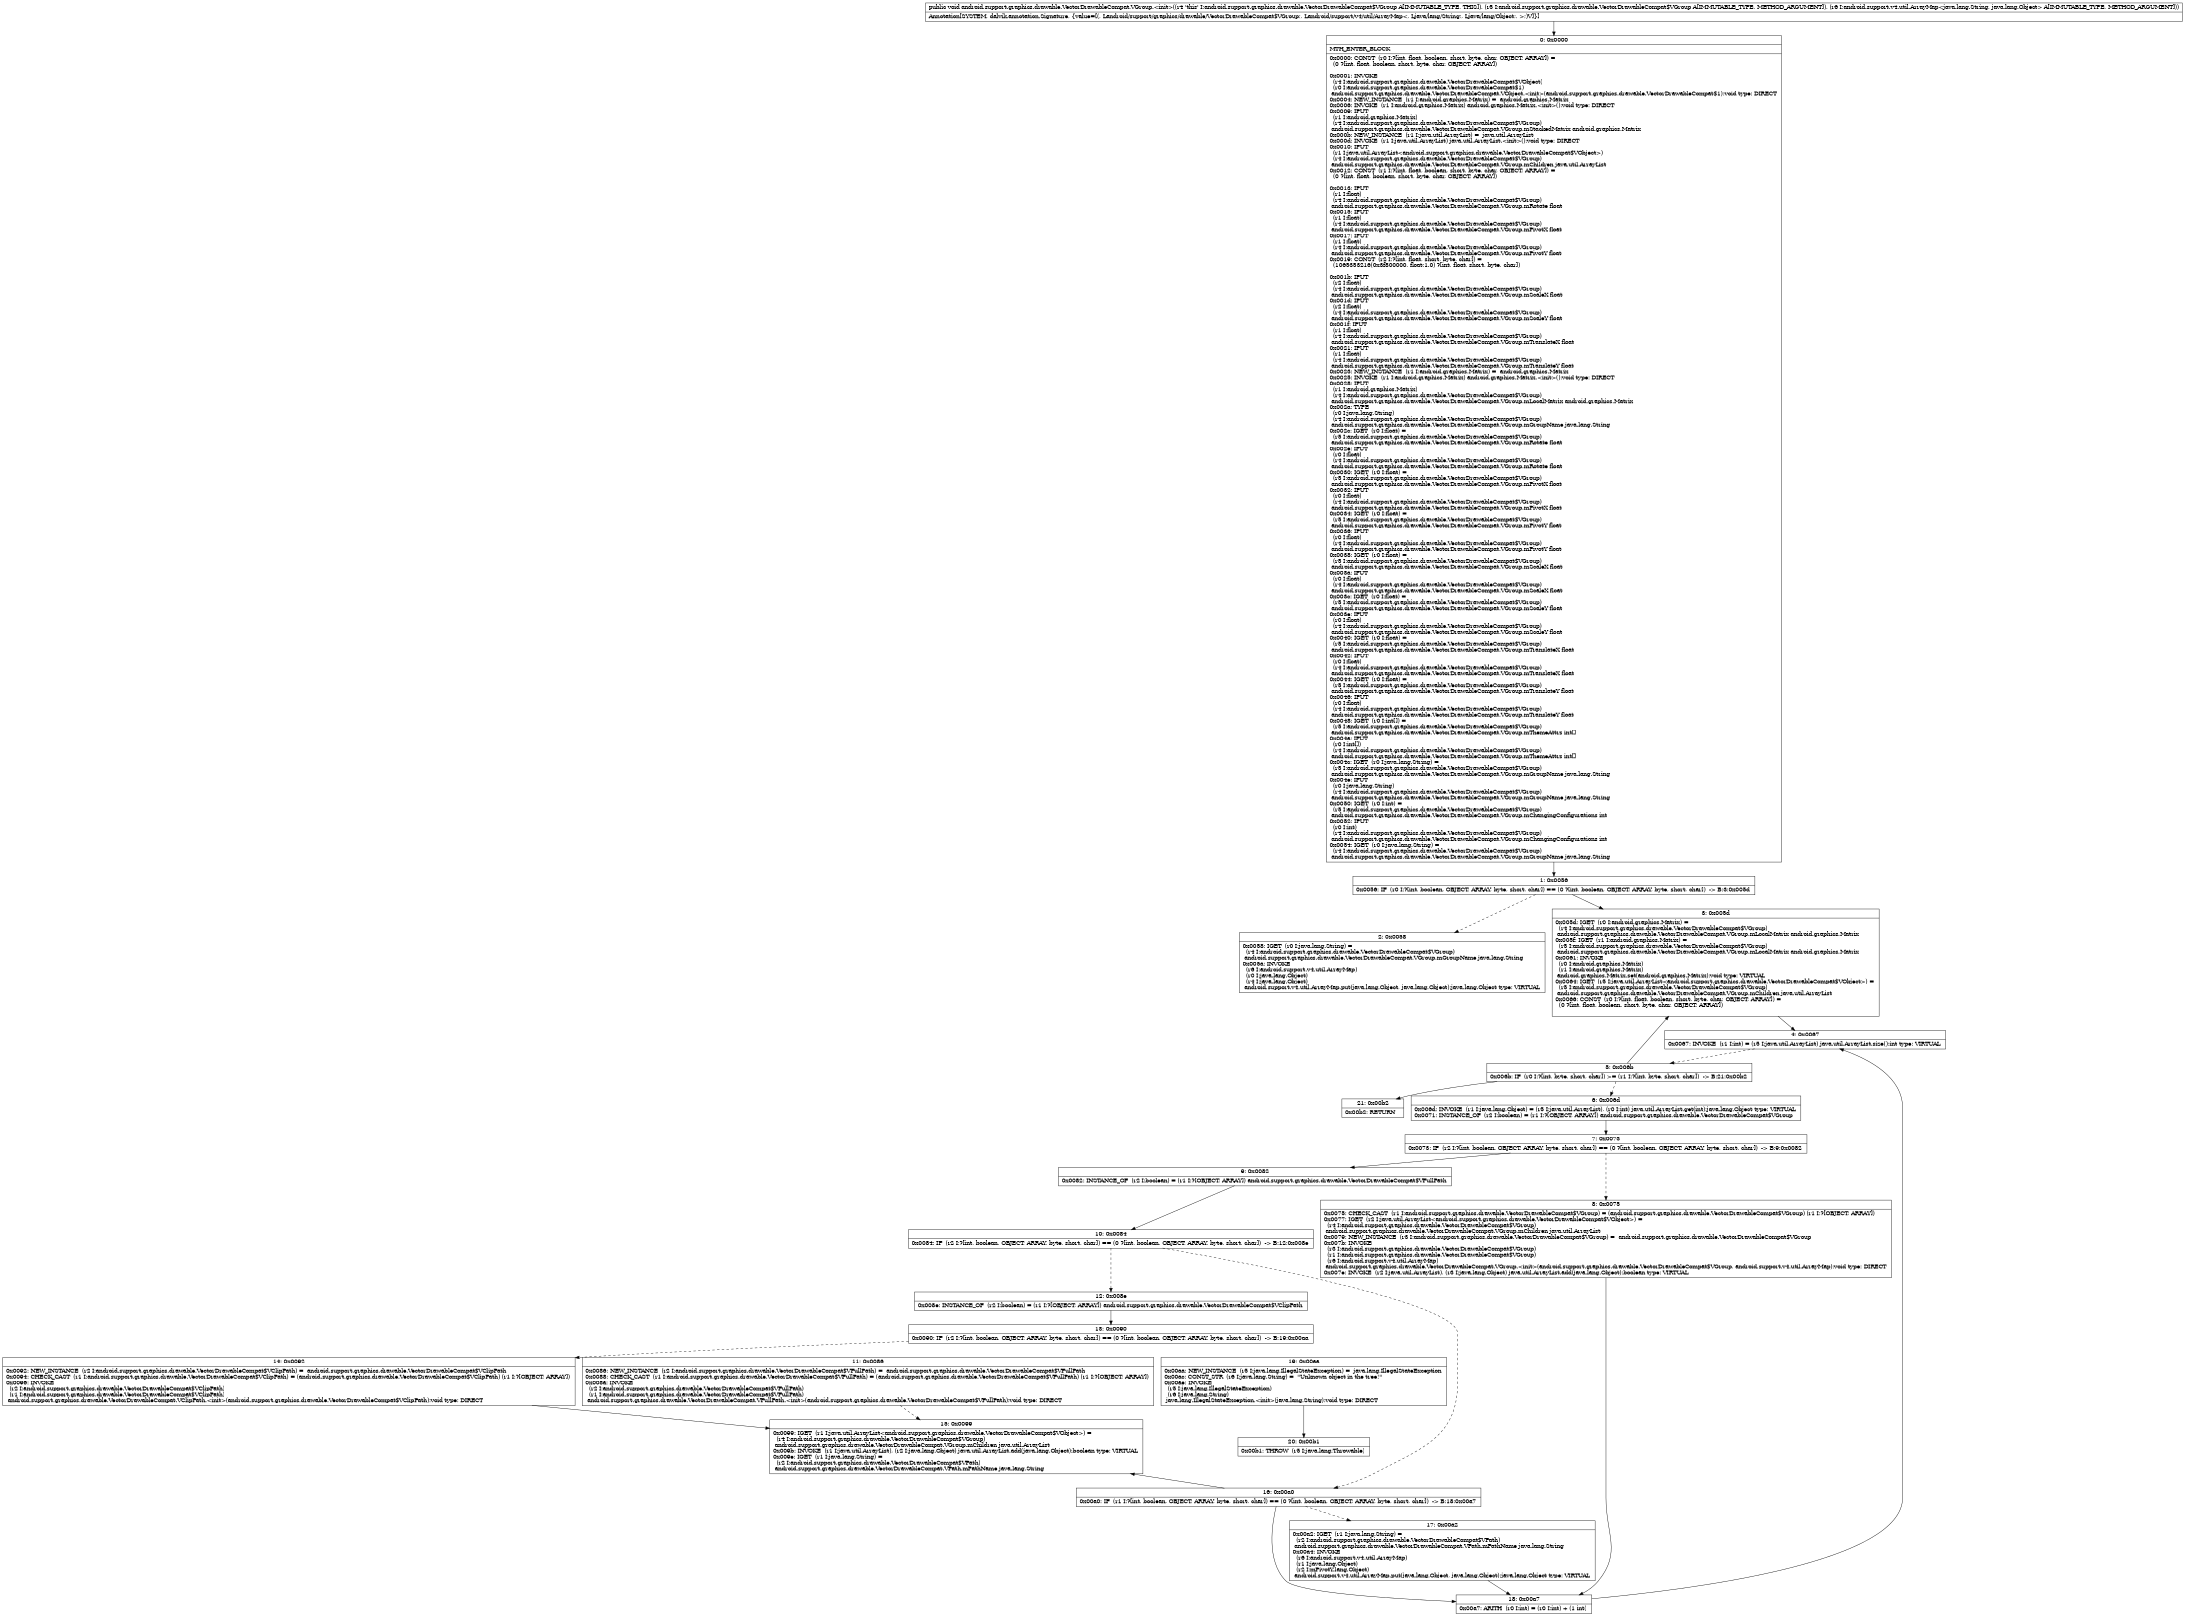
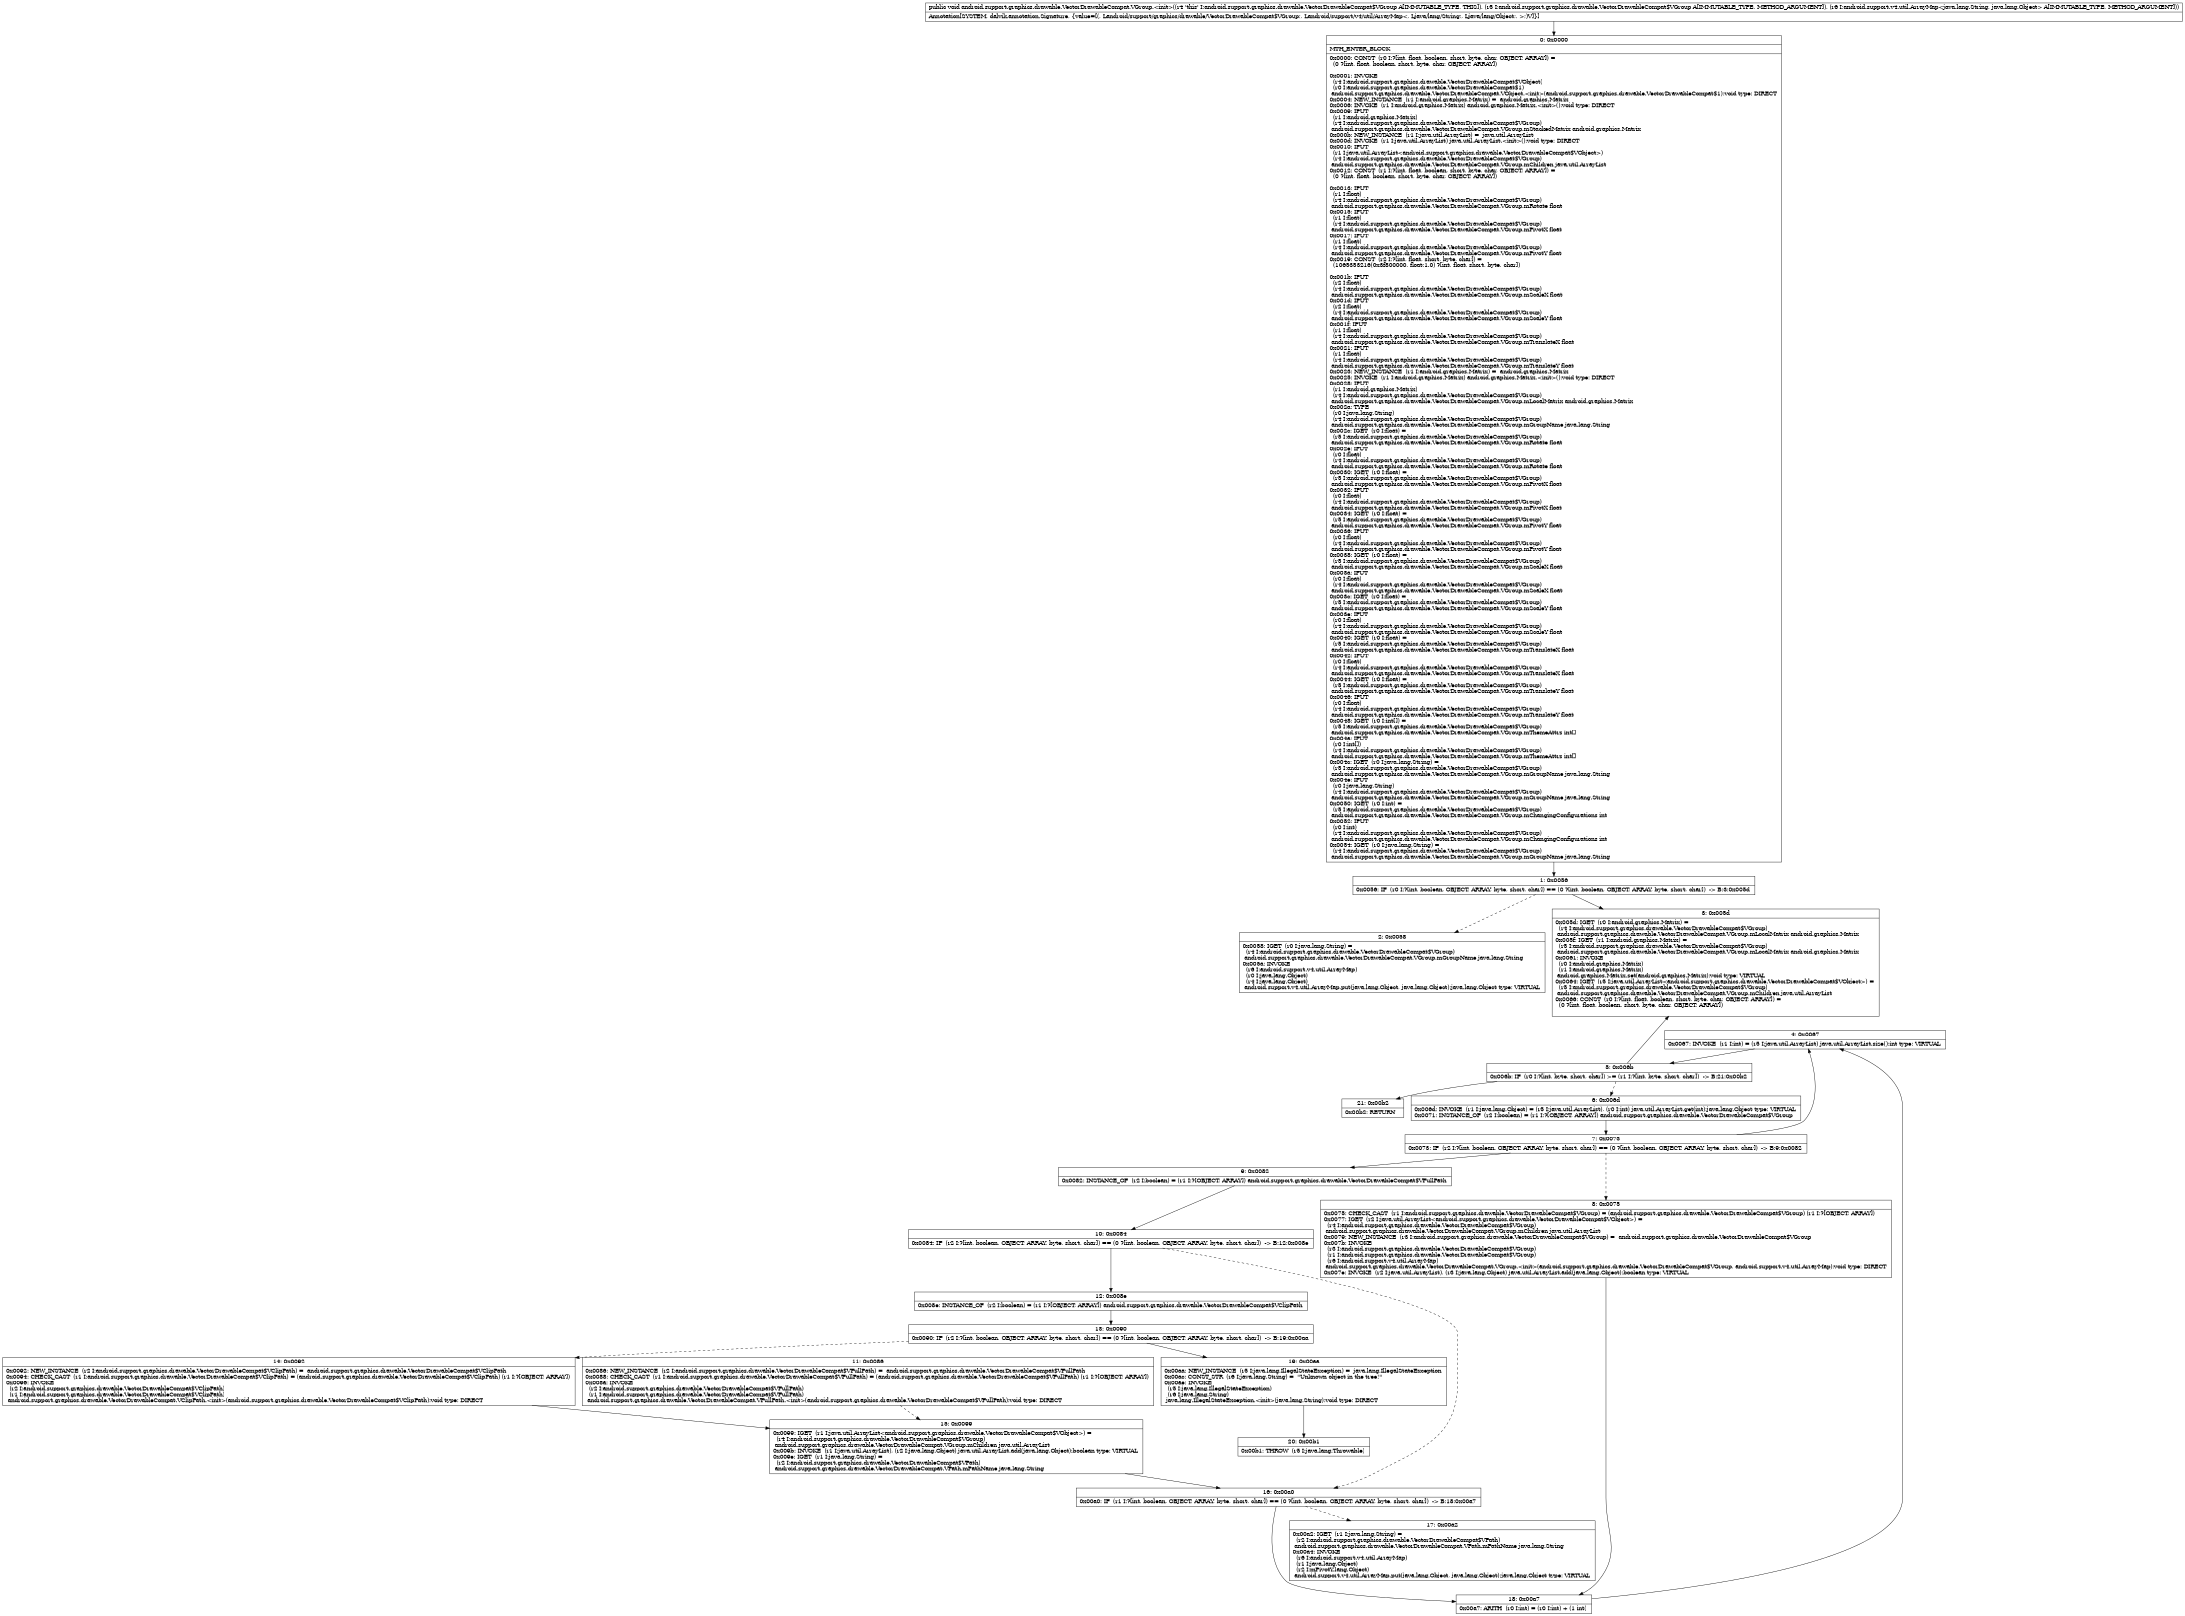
edge "3: 0x005d" -> "4: 0x0067": now "7: 0x0073" -> "4: 0x0067"
edge "4: 0x0067" -> "5: 0x006b": style dashed -> solid
edge "10: 0x0084" -> "12: 0x008e": style dashed -> solid
edge "13: 0x0090" -> "19: 0x00aa": added
edge "16: 0x00a0" -> "15: 0x0099": reversed
edge "17: 0x00a2" -> "18: 0x00a7": removed
